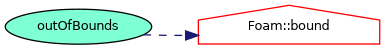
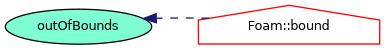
edge "outOfBounds" -> "Foam::bound": reversed
